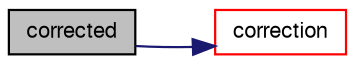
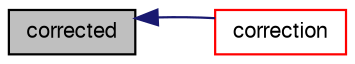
edge "corrected" -> "correction": reversed
